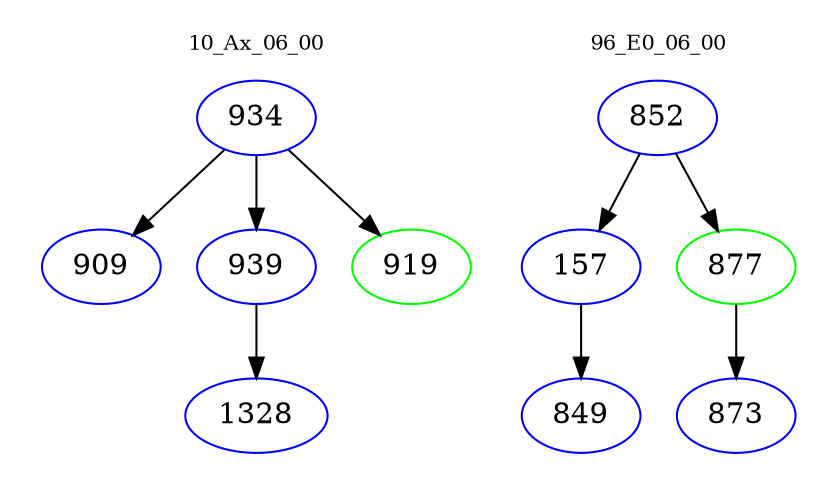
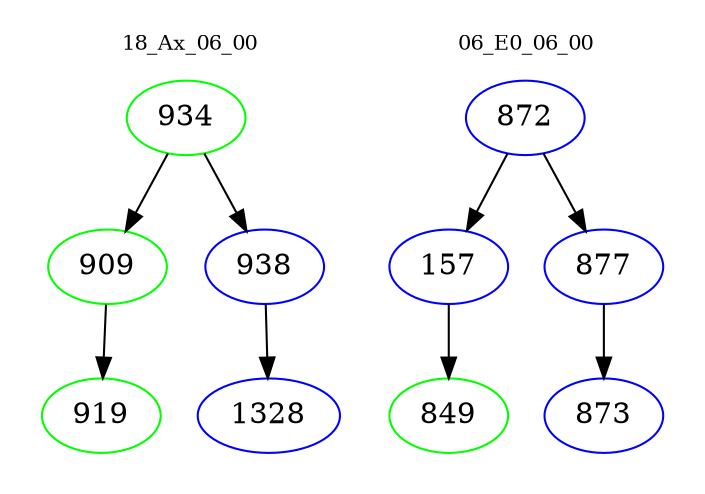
cluster "10_Ax_06_00": label "10_Ax_06_00" -> "18_Ax_06_00"
cluster "96_E0_06_00": label "96_E0_06_00" -> "06_E0_06_00"
node "934": color blue -> green
node "852": label "852" -> "872"
edge "934" -> "919": now "909" -> "919"
node "909": color blue -> green
node "939": label "939" -> "938"
node "877": color green -> blue
node "849": color blue -> green
